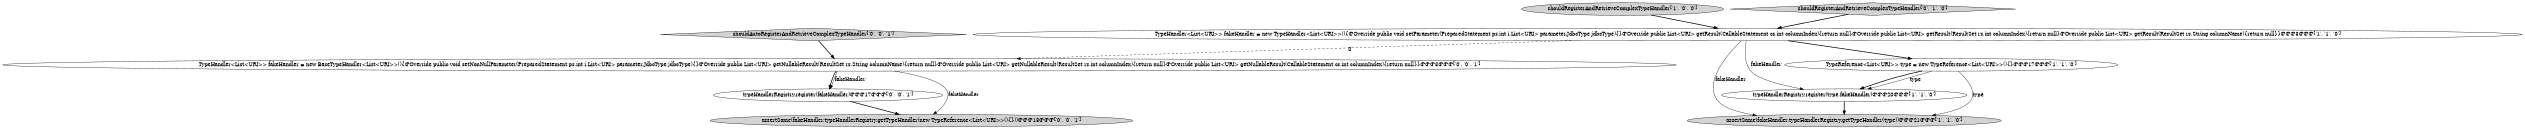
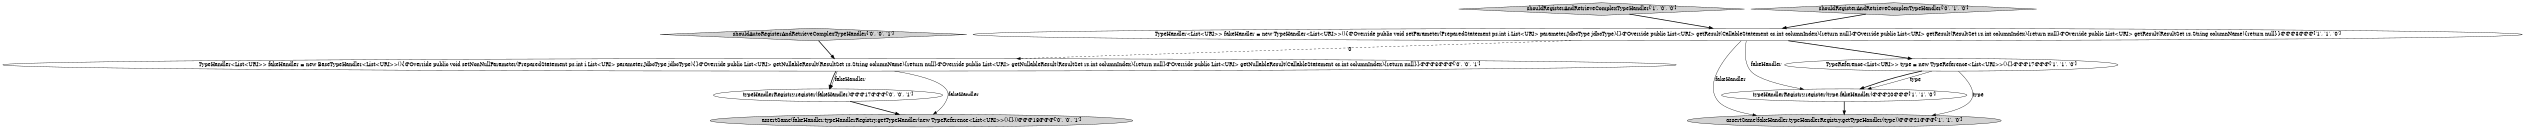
node "shouldRegisterAndRetrieveComplexTypeHandler['1', '0', '0']": shape ellipse -> diamond
